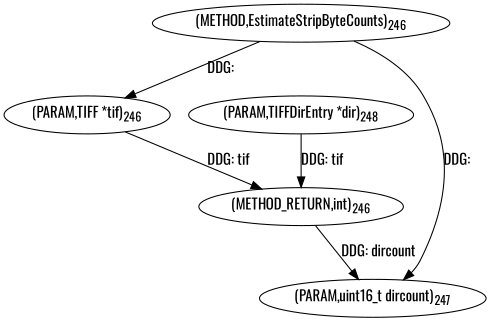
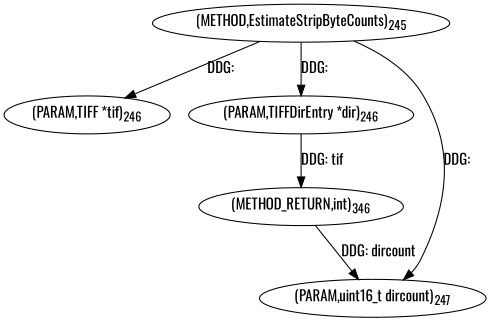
node "(METHOD,EstimateStripByteCounts)": text "246" -> "245"
edge "(METHOD,EstimateStripByteCounts)" -> "(PARAM,TIFFDirEntry *dir)": added, label "DDG:"
node "(PARAM,TIFFDirEntry *dir)": text "248" -> "246"
edge "(PARAM,TIFF *tif)" -> "(METHOD_RETURN,int)": removed, label "DDG: tif"
node "(METHOD_RETURN,int)": text "246" -> "346"
